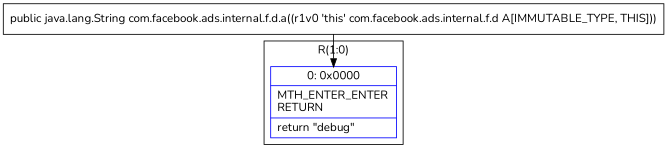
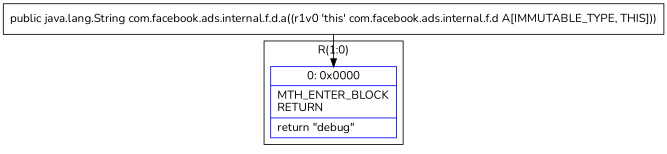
node "0: 0x0000": text "MTH_ENTER_ENTER" -> "MTH_ENTER_BLOCK"
